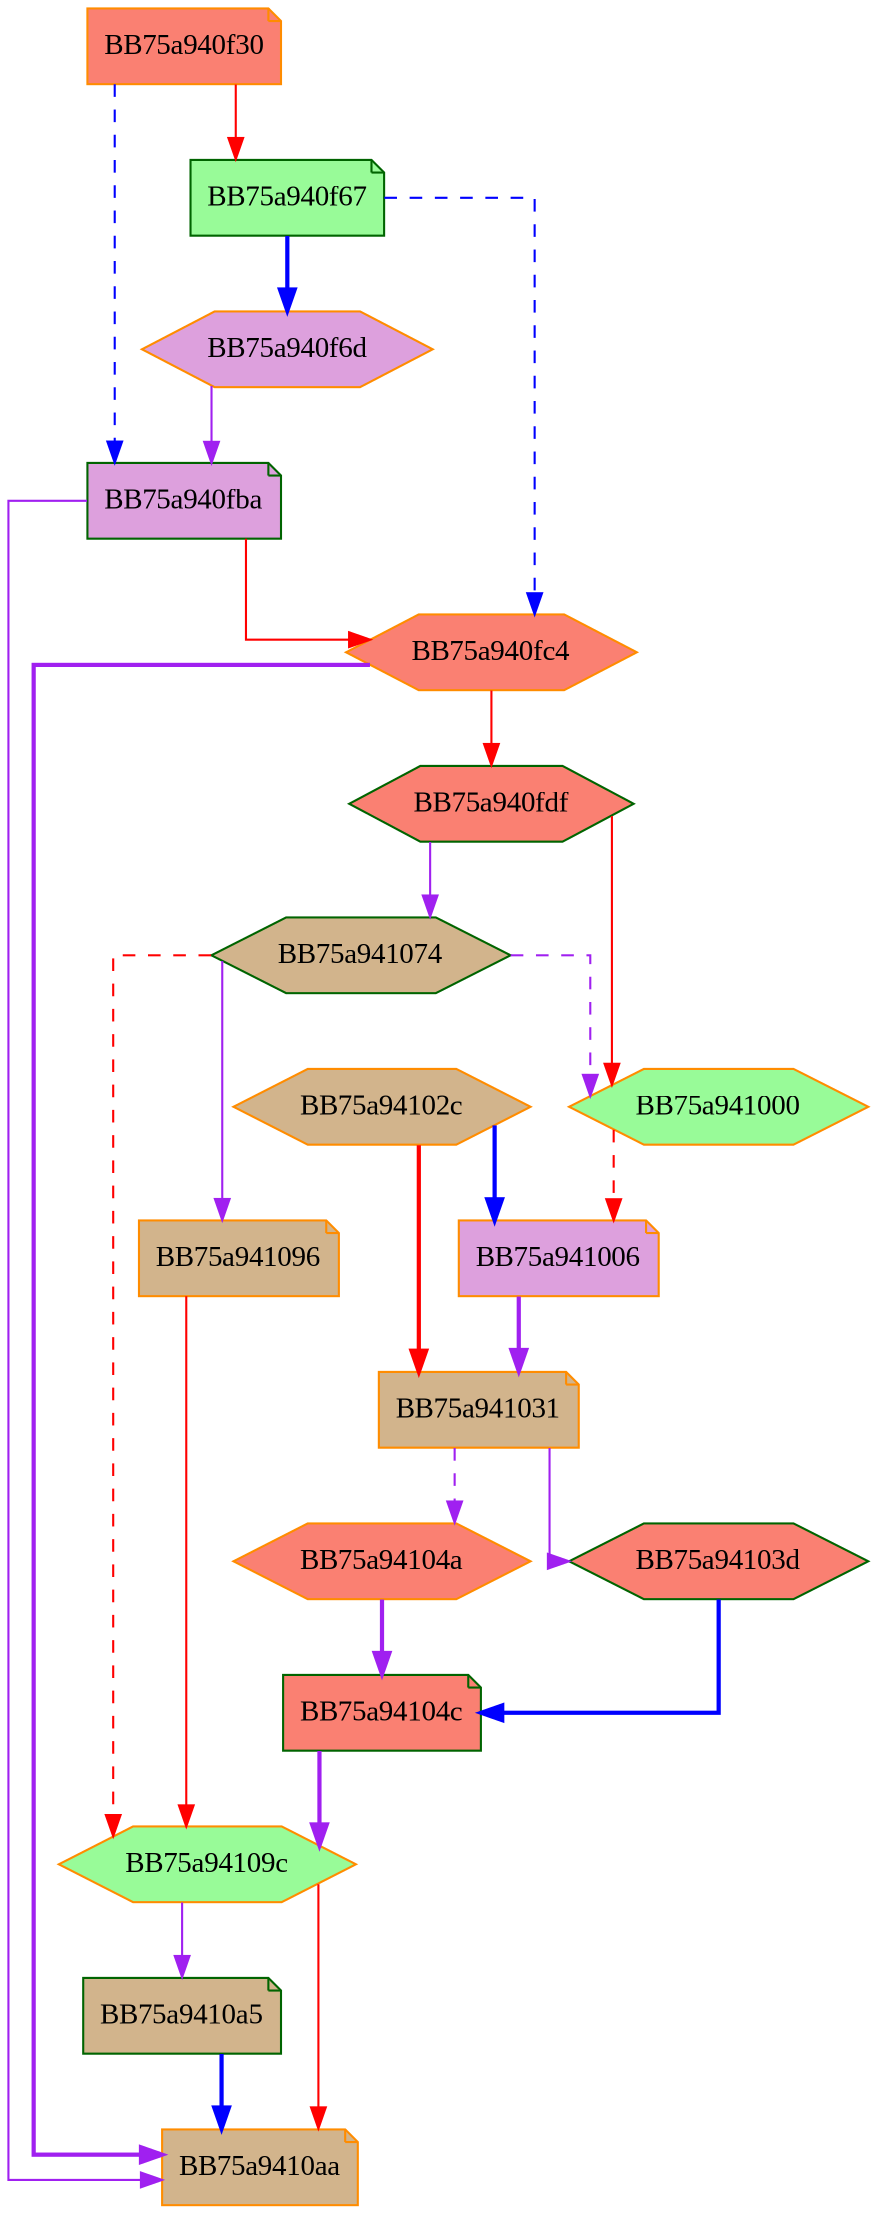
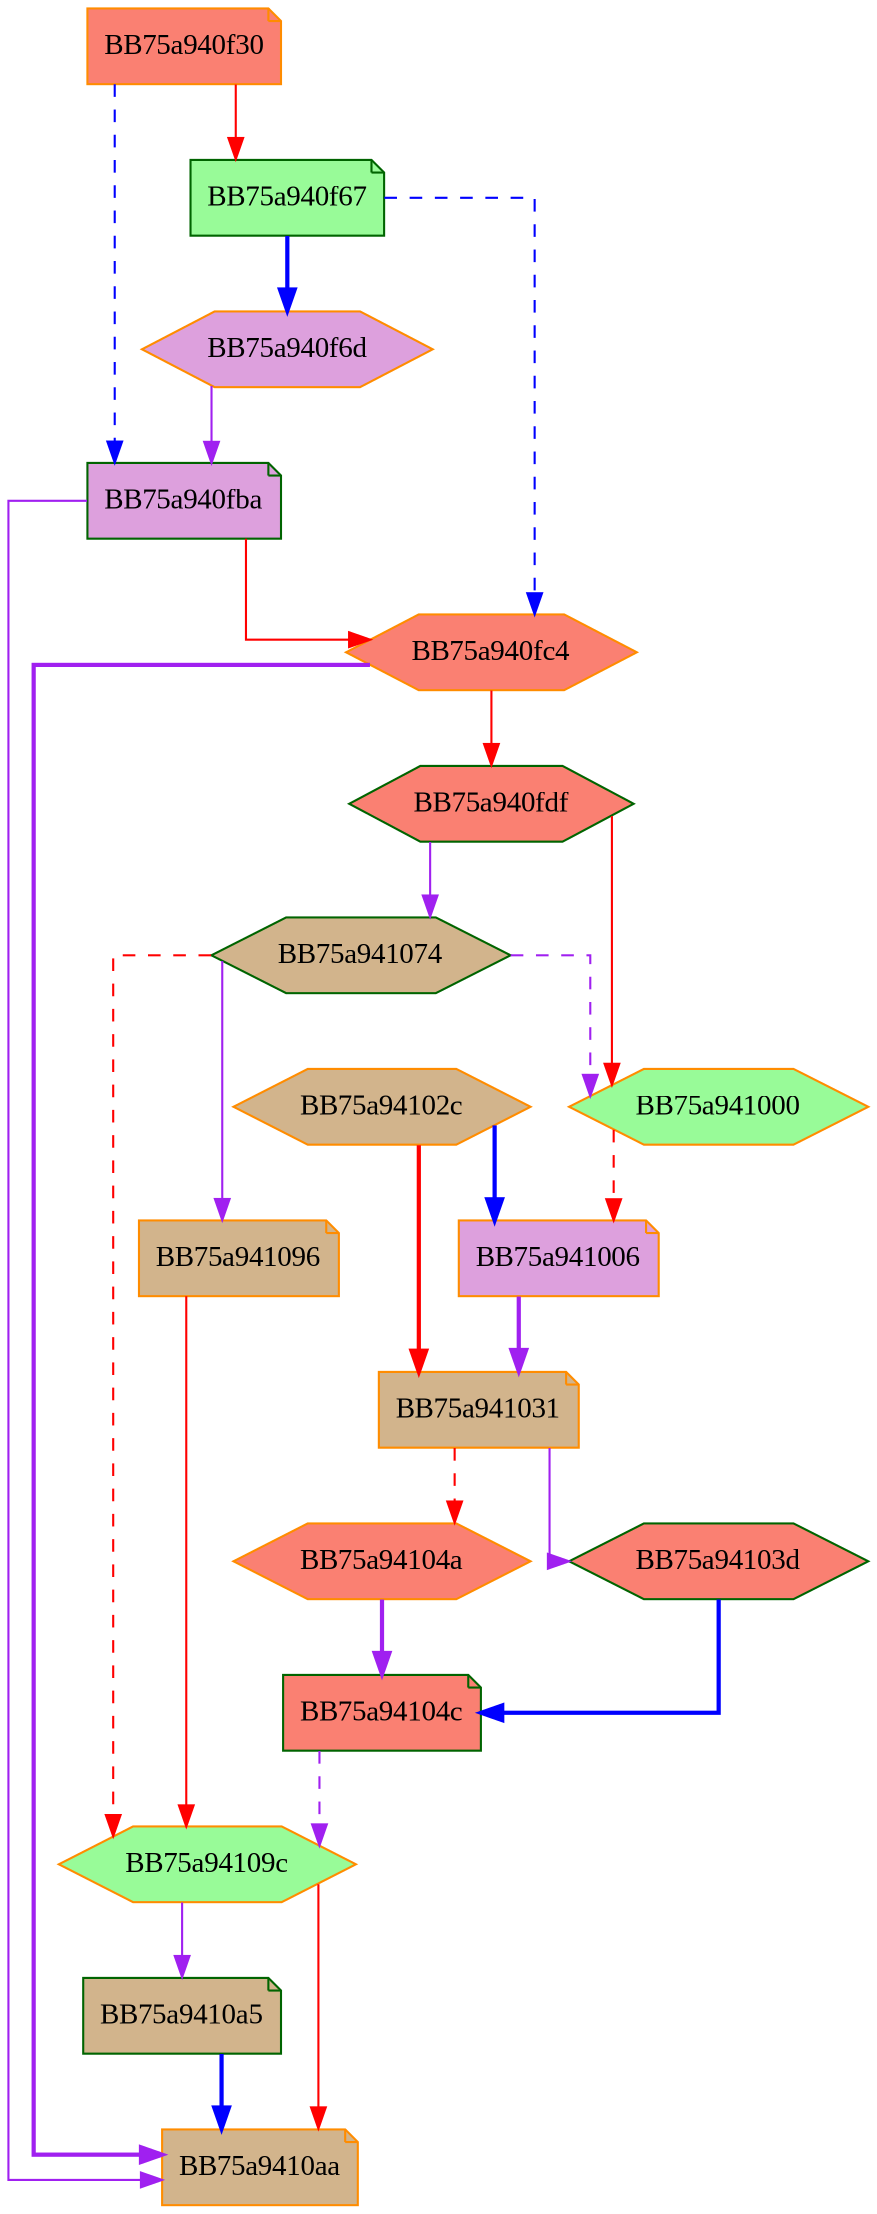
edge "BB75a941031" -> "BB75a94104a": color purple -> red
edge "BB75a94104c" -> "BB75a94109c": style bold -> dashed
